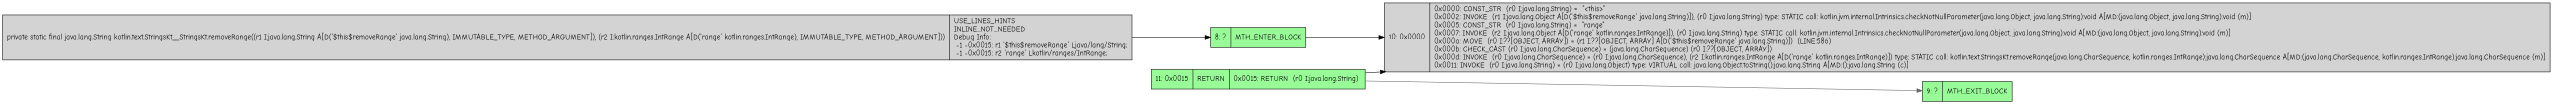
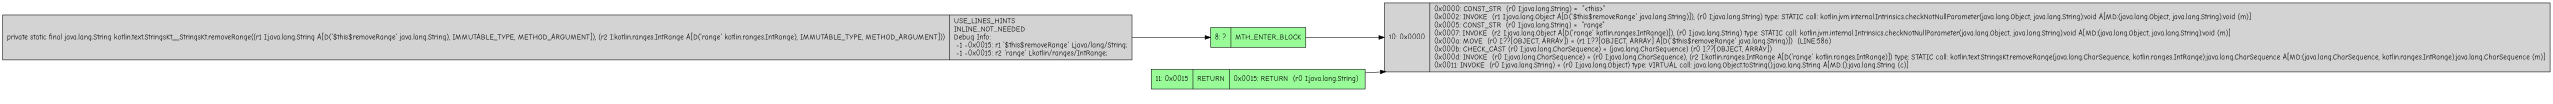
node "9: ?": removed
